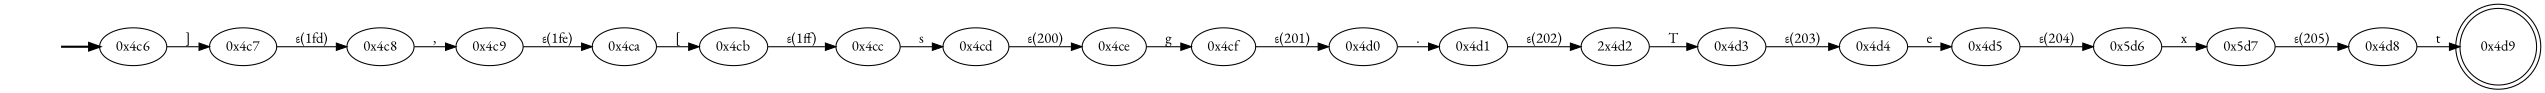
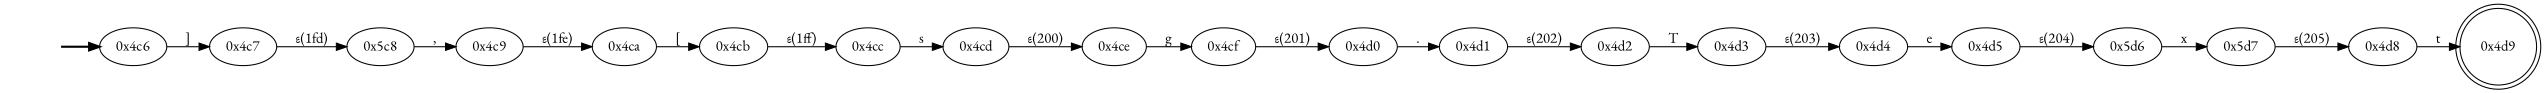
node "0x4c8": label "0x4c8" -> "0x5c8"
node "2x4d2": label "2x4d2" -> "0x4d2"
